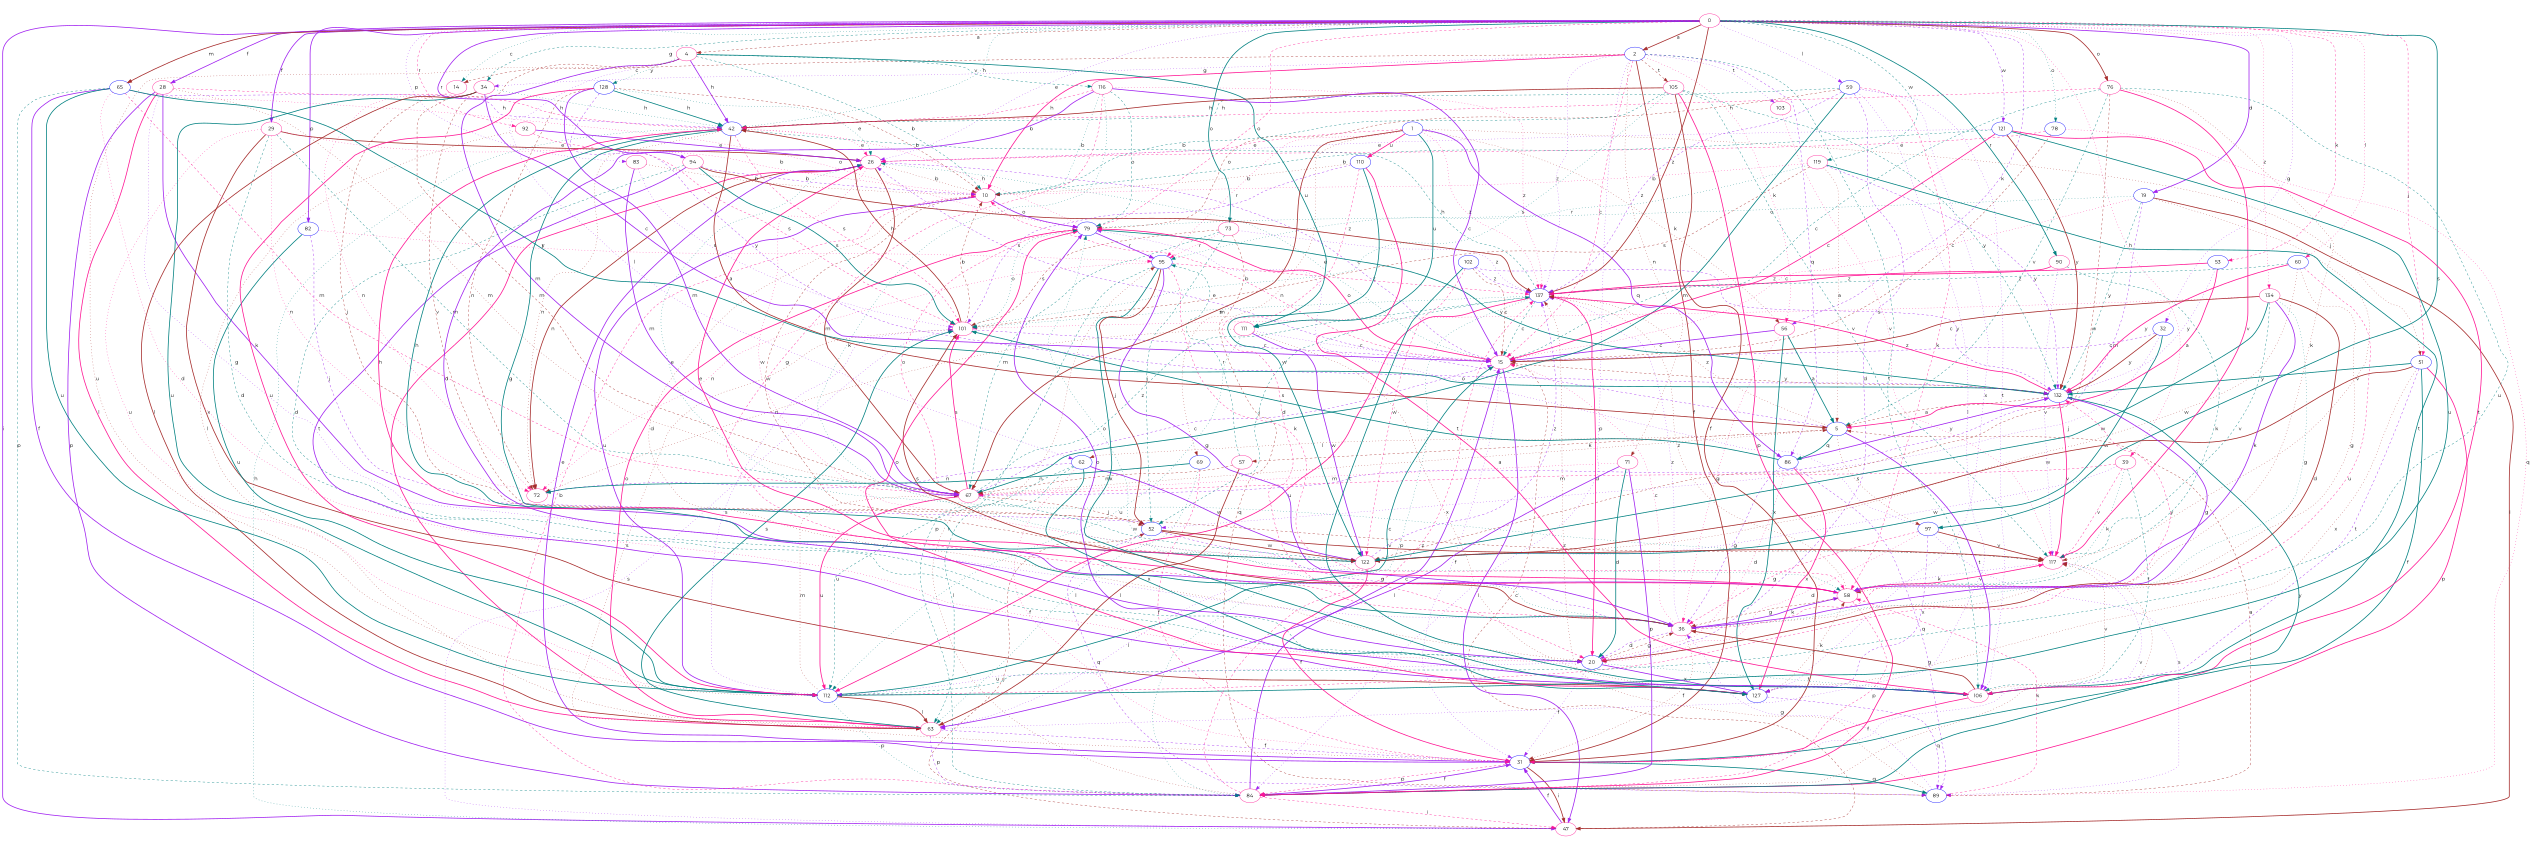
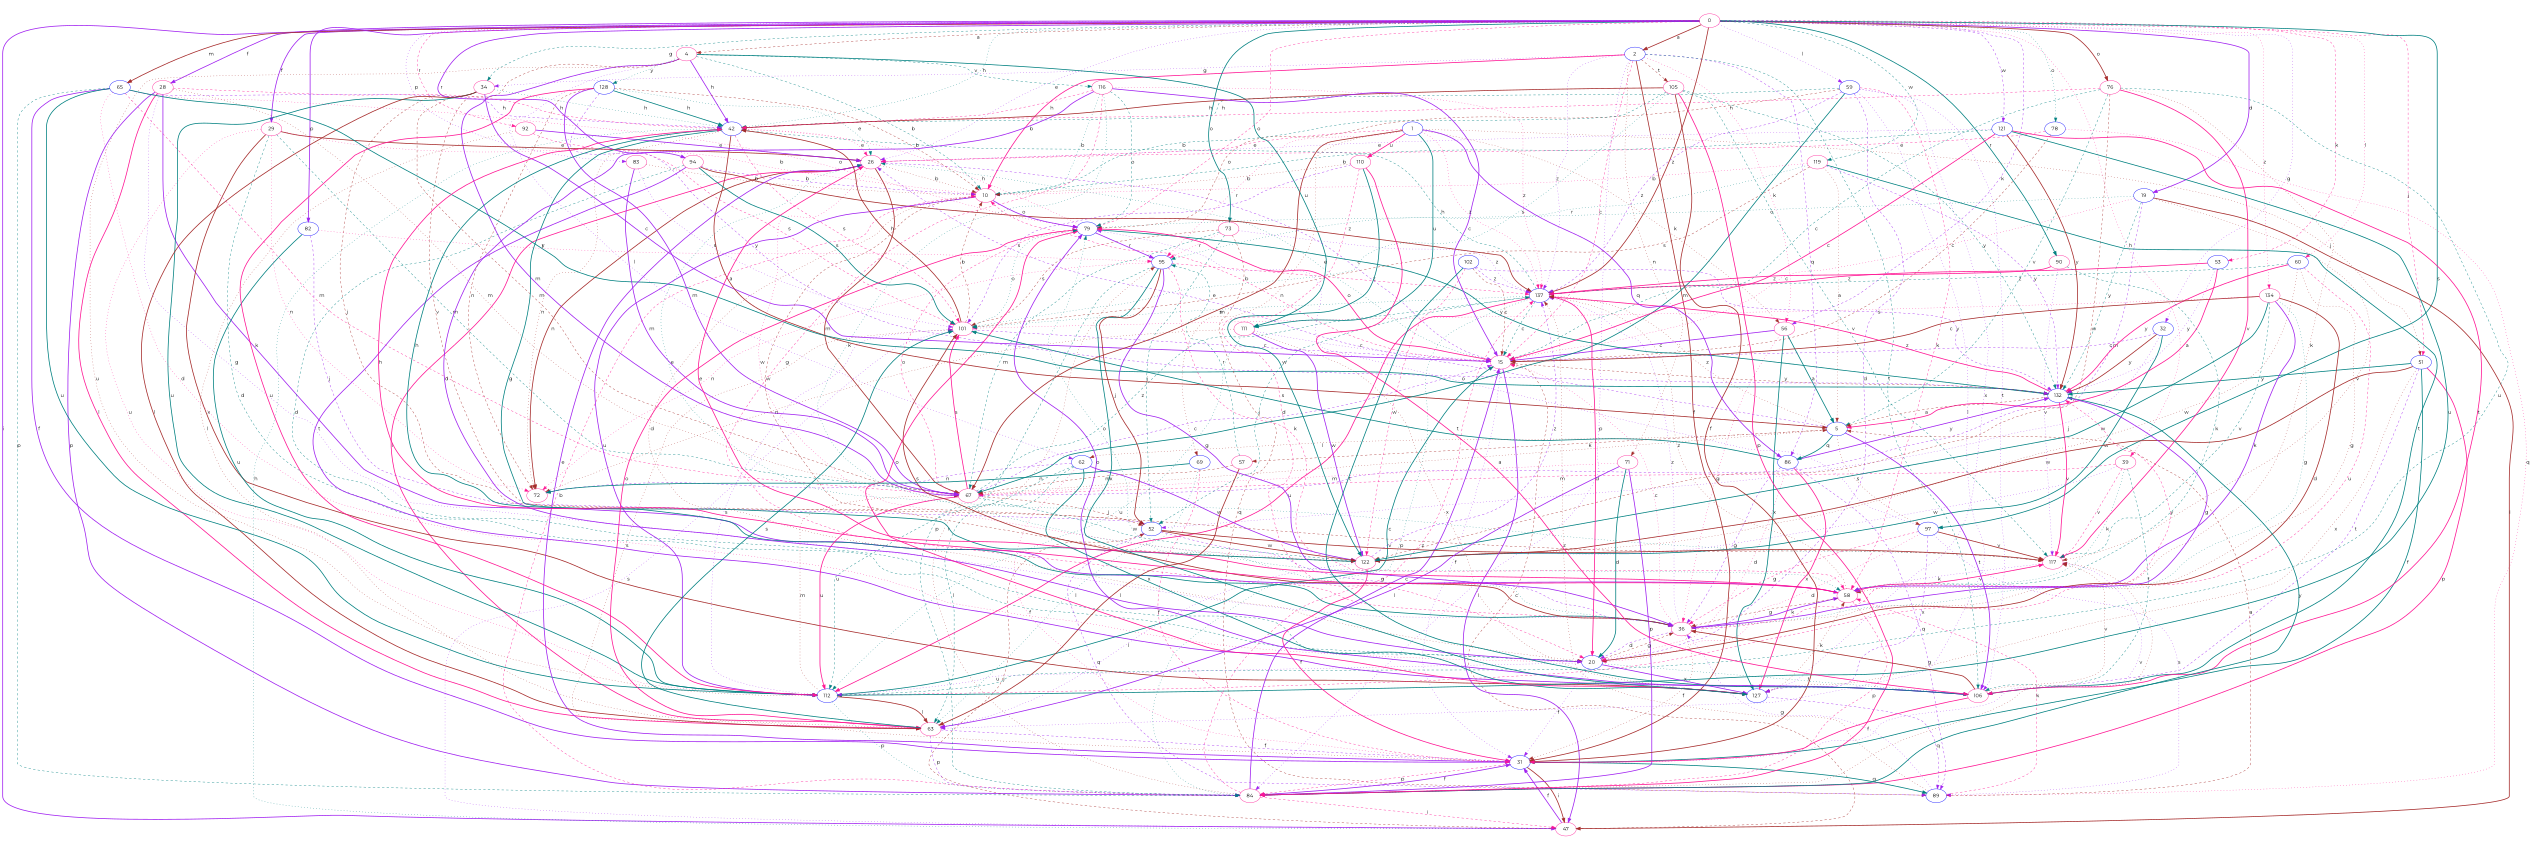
node "14": removed
node "103": removed
node "110": color blue -> deeppink
